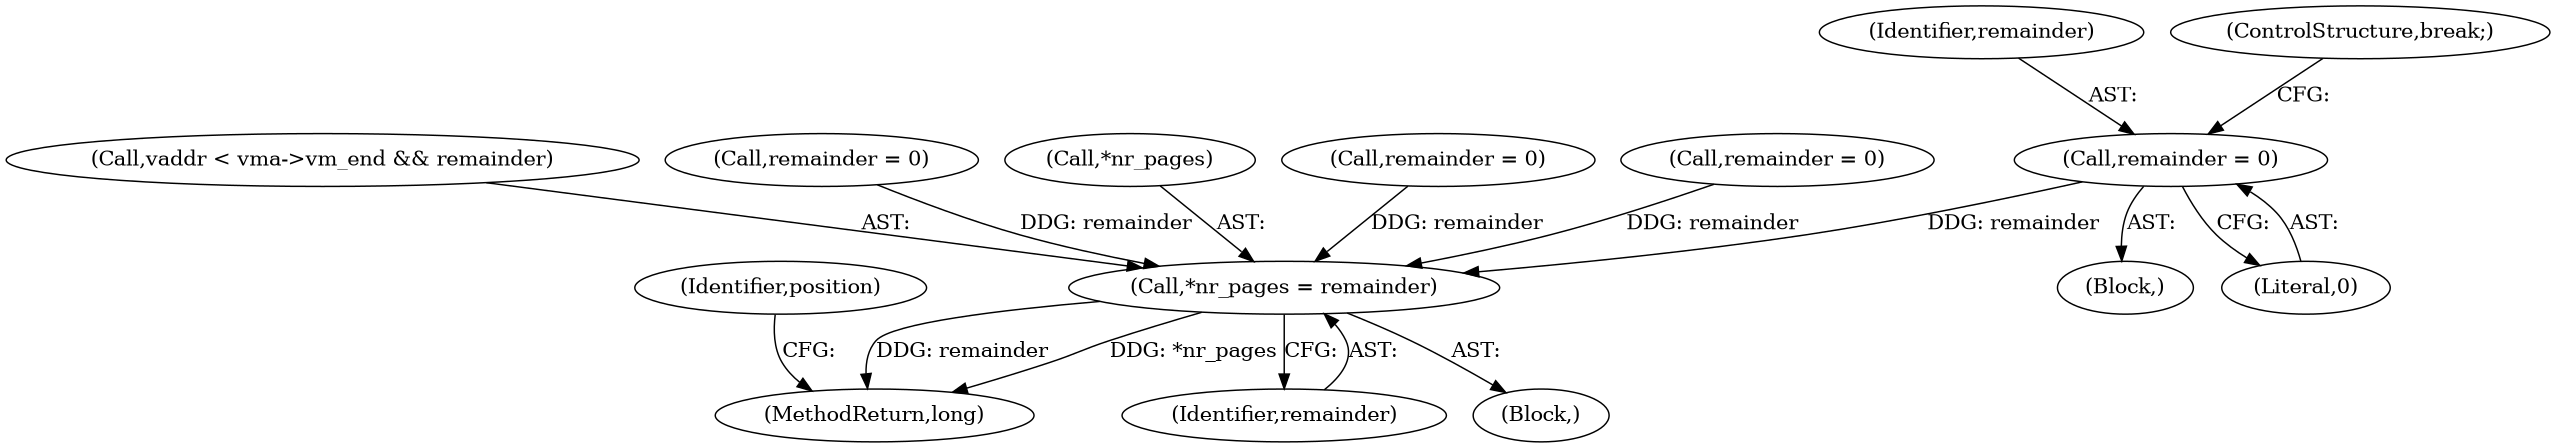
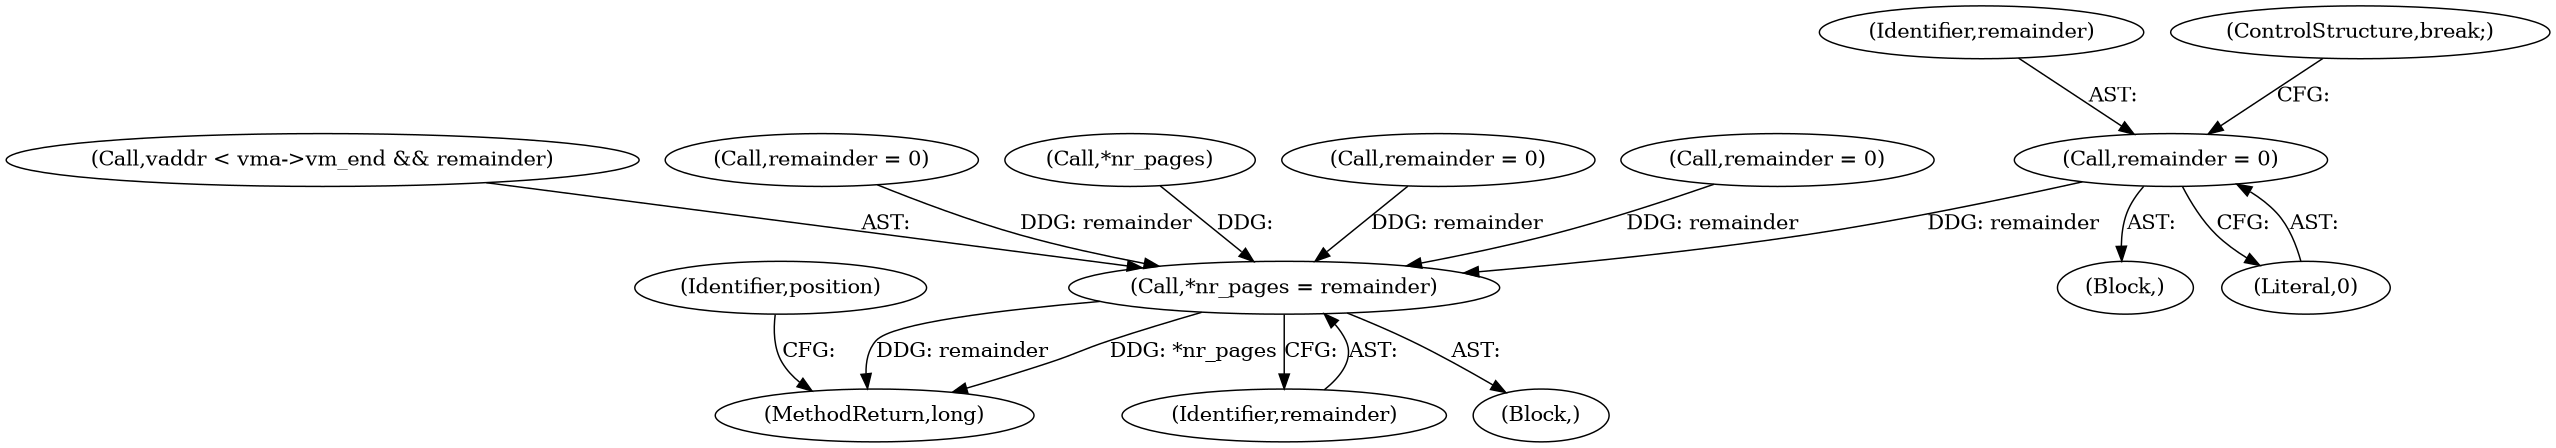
edge "(Call,*nr_pages)" -> "(Call,*nr_pages = remainder)": label "AST: " -> "DDG: "
